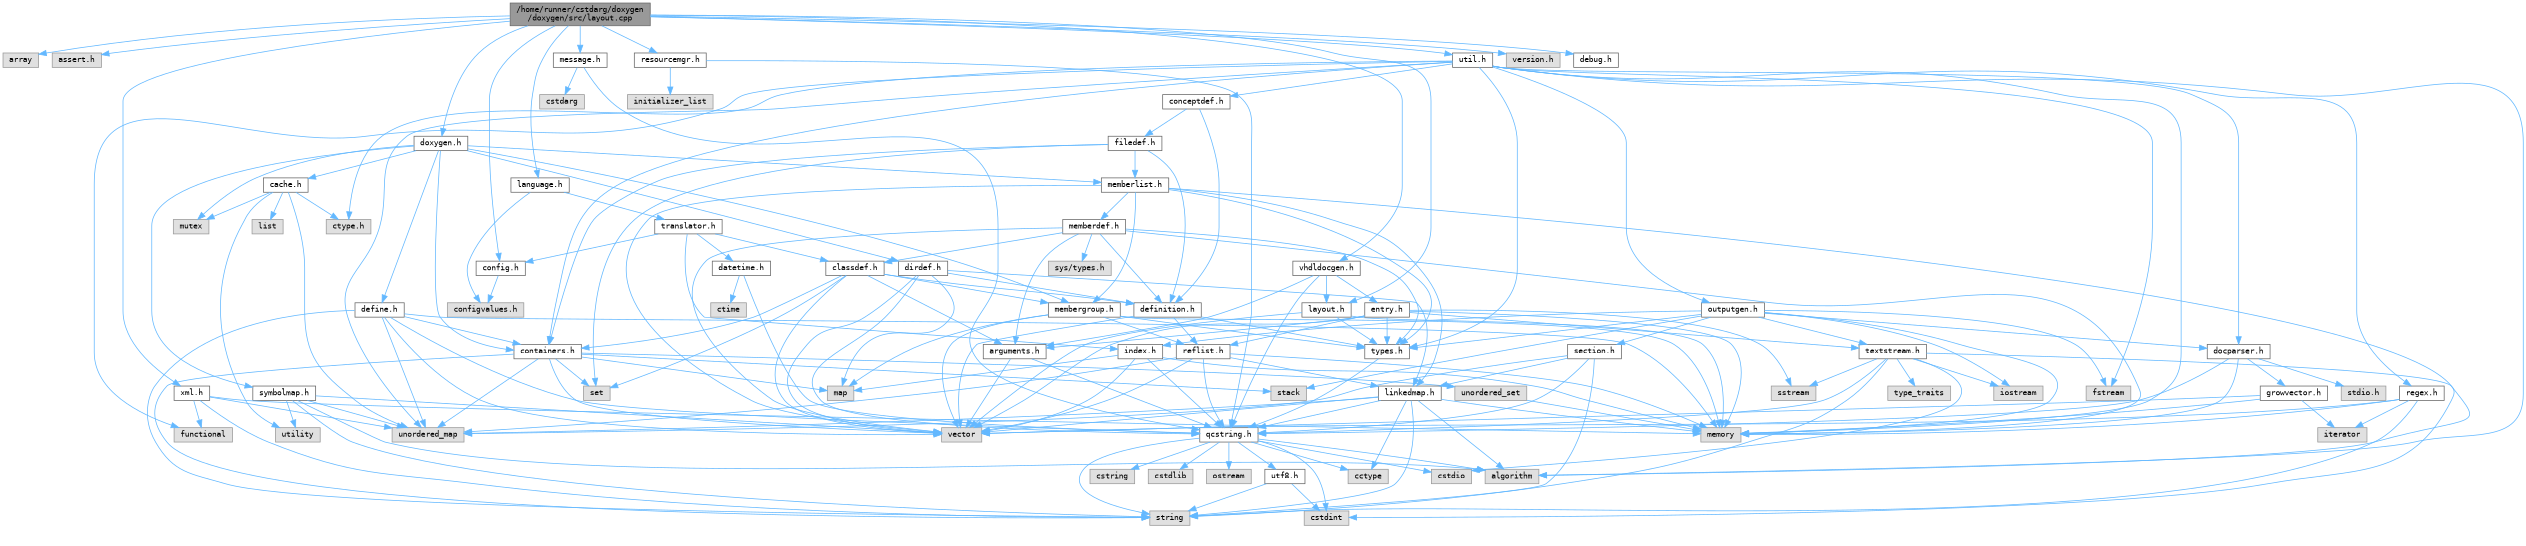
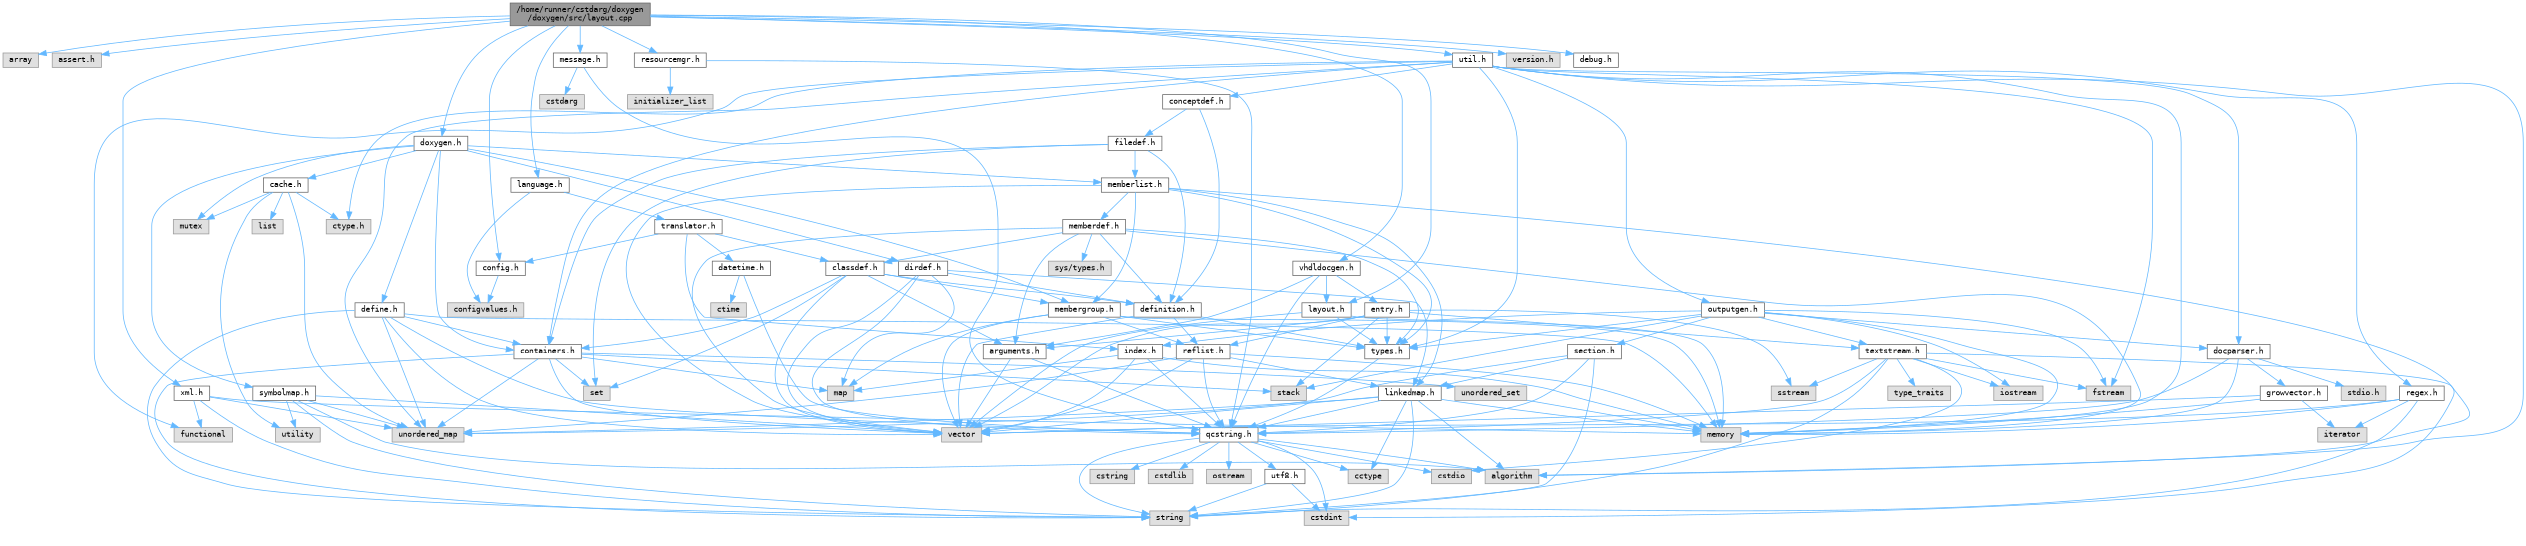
edge "entry.h" -> "memory": now "entry.h" -> "stack"
edge "textstream.h" -> "fstream": added
